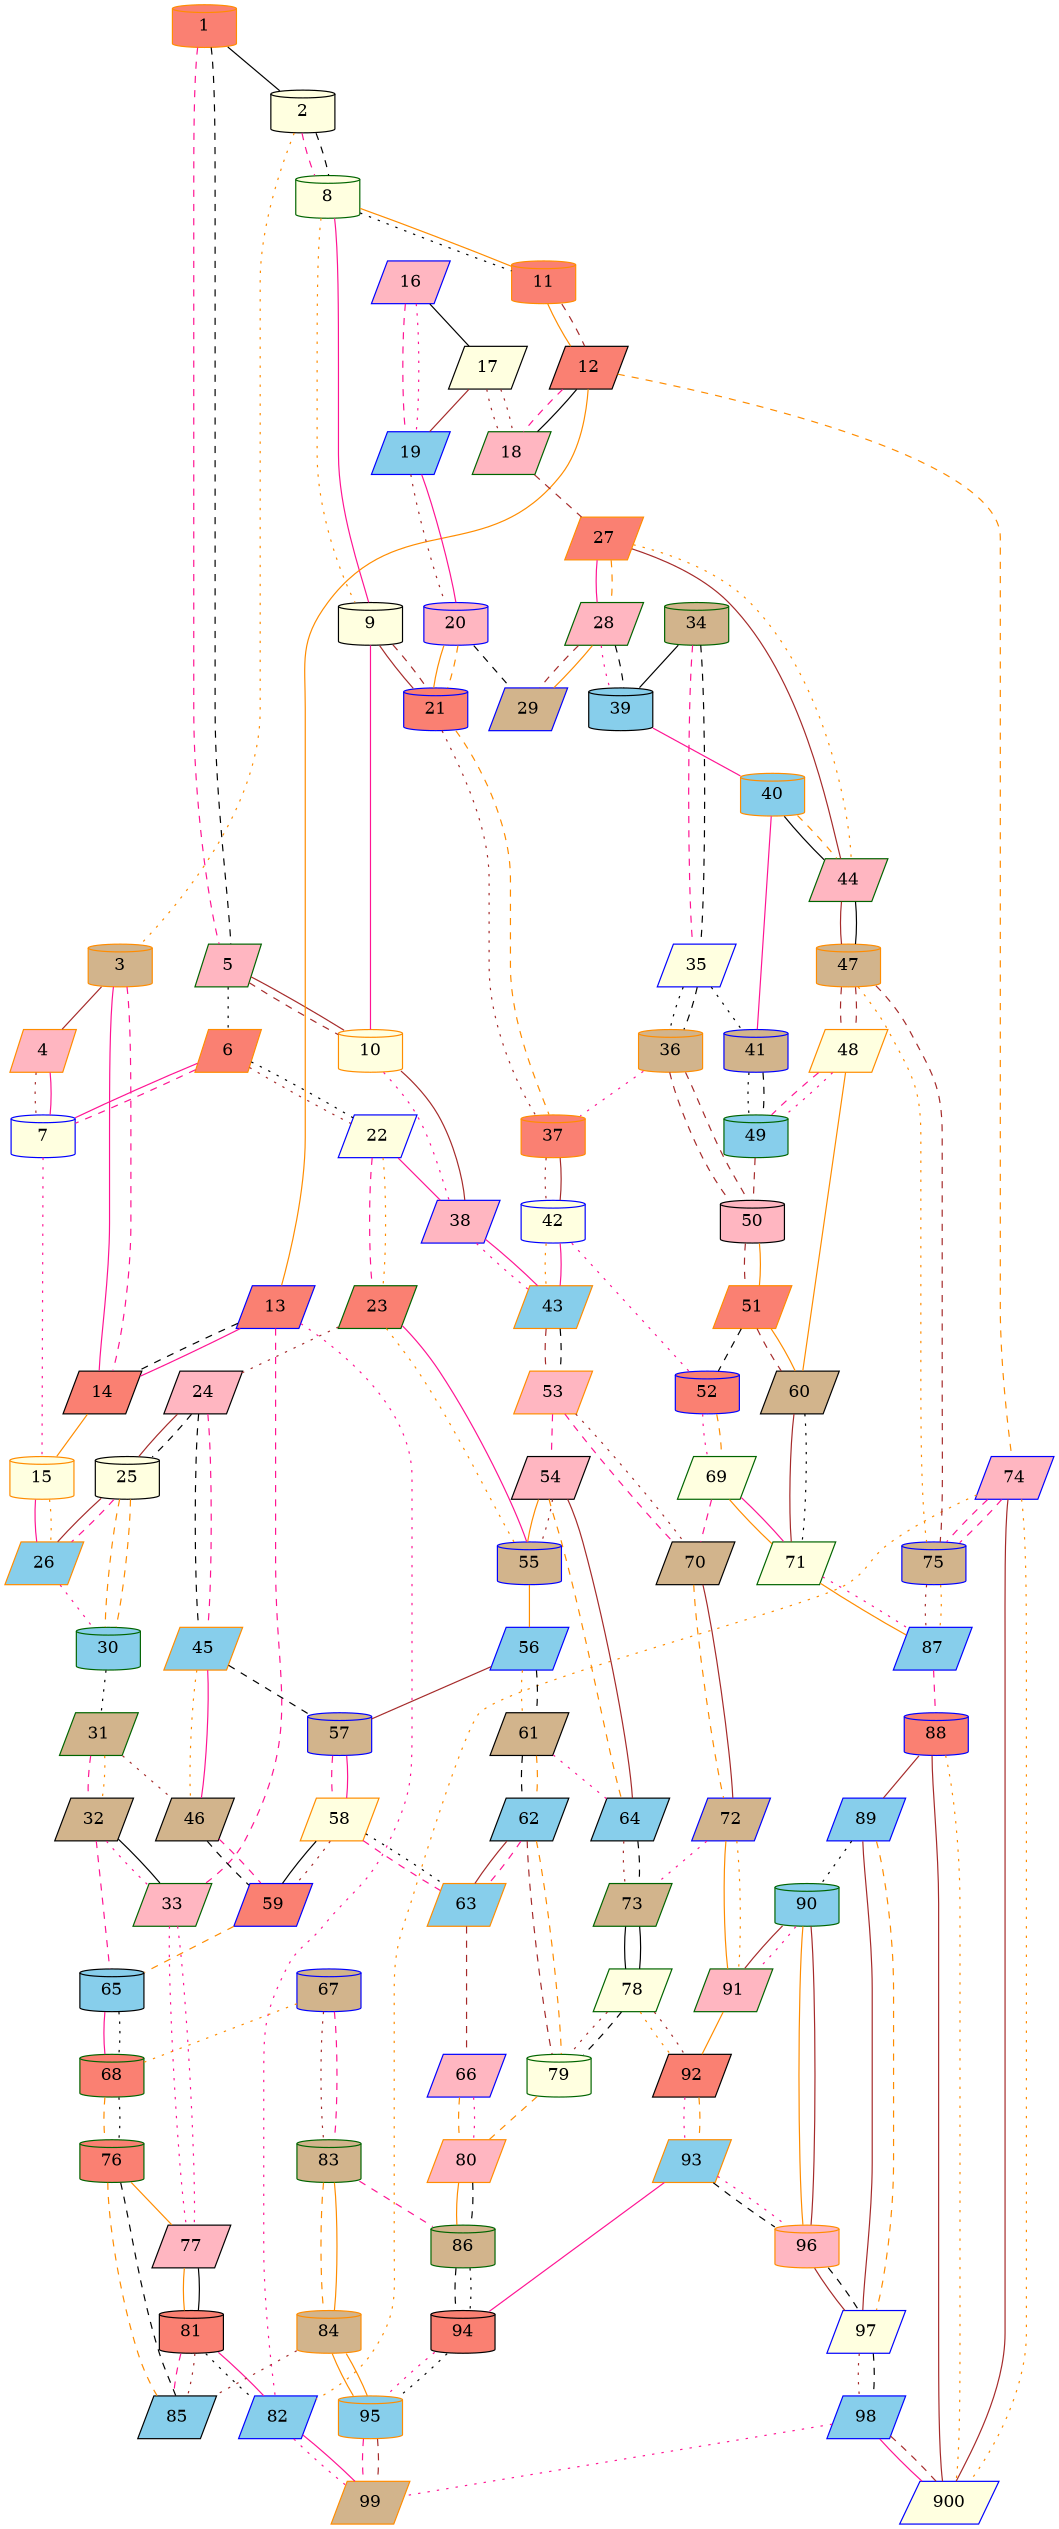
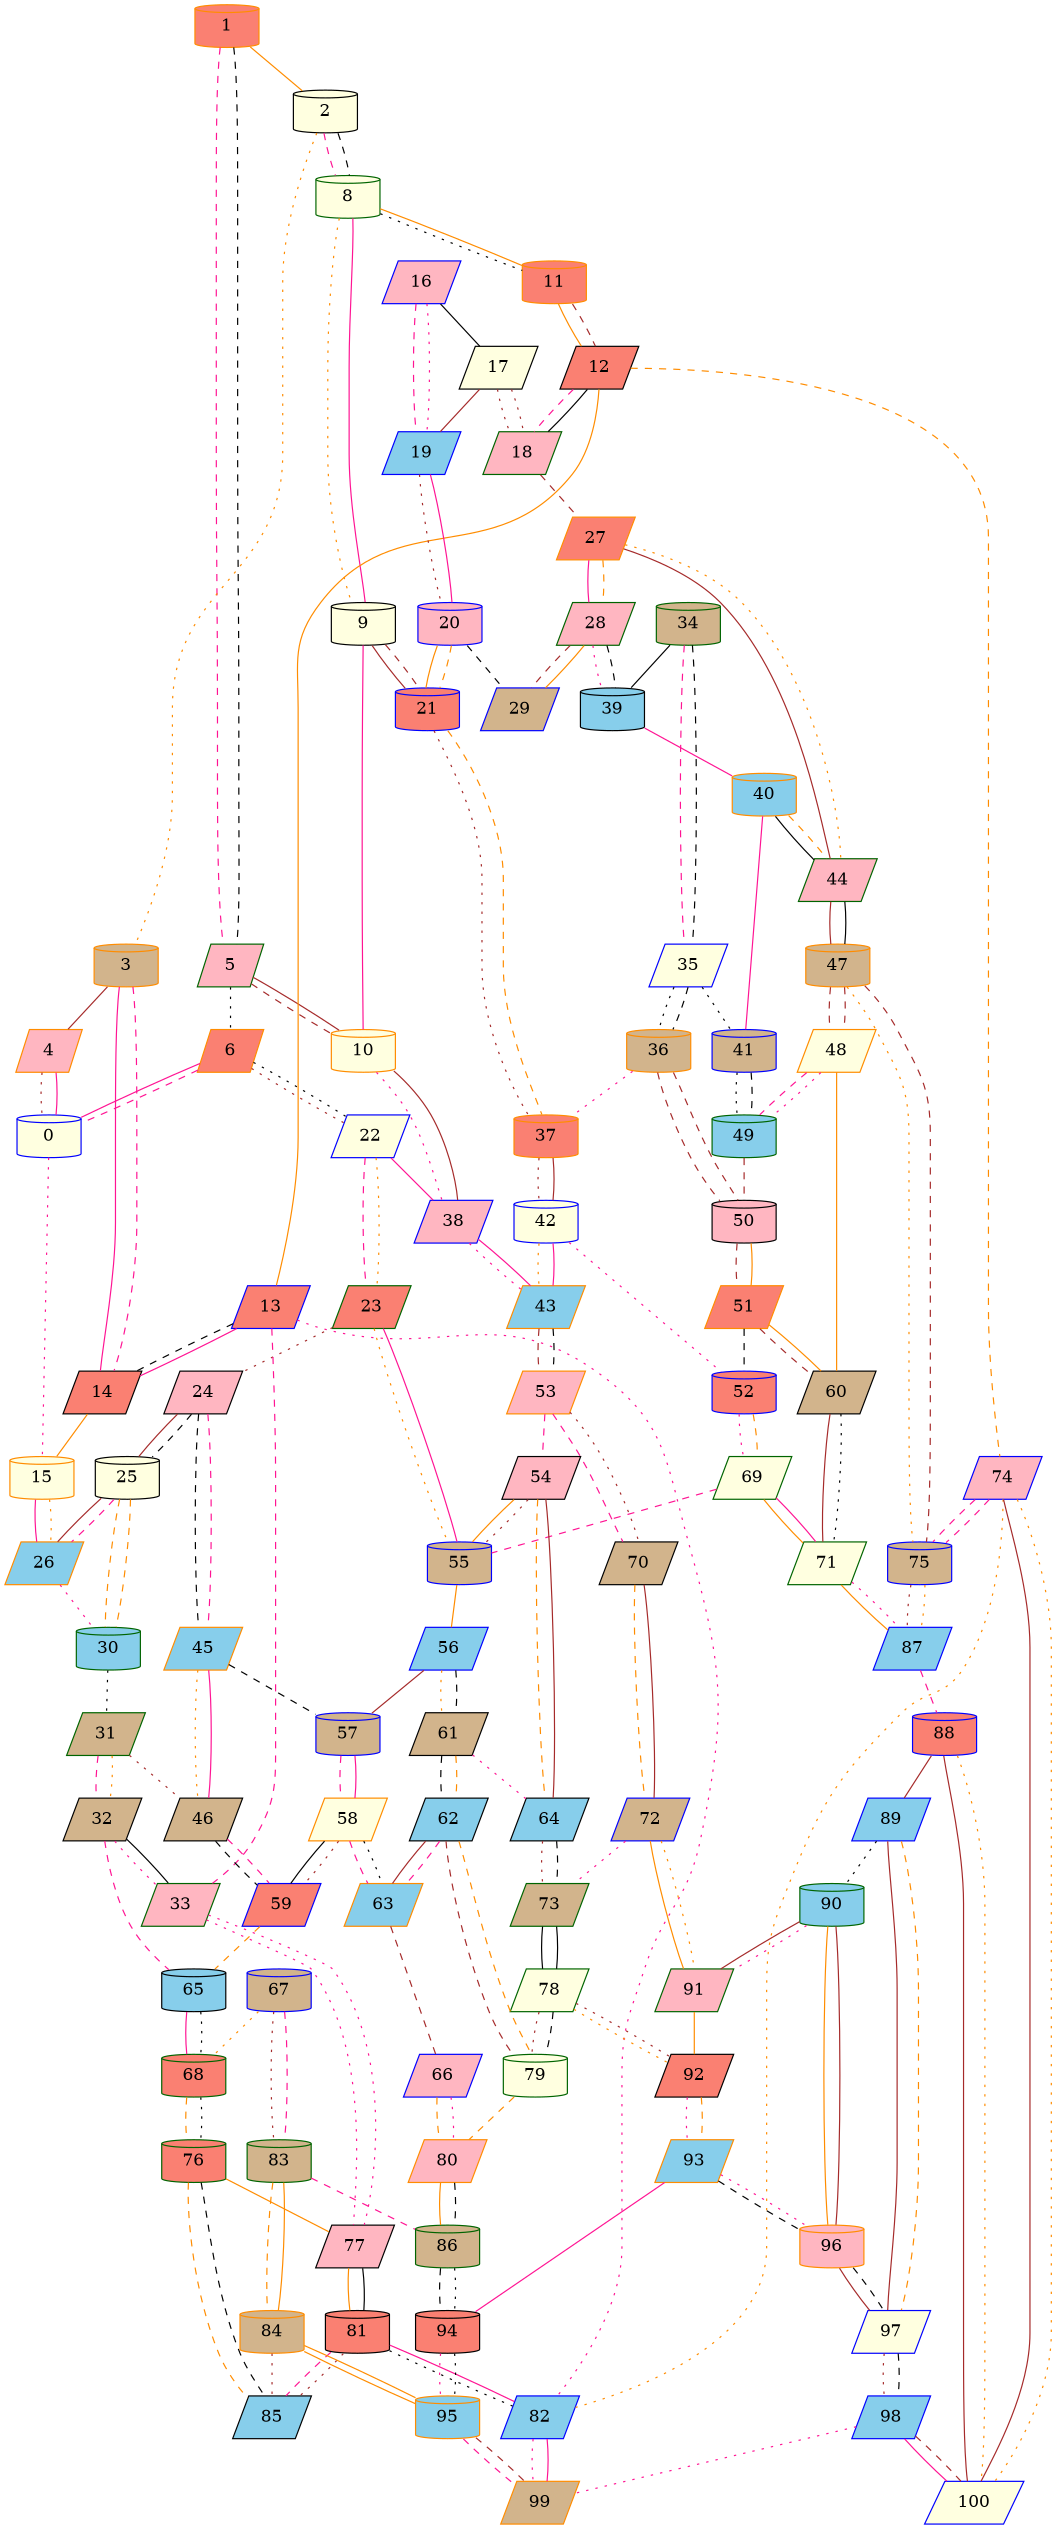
edge "1" -- "2": color black -> darkorange
node "7": label "7" -> "0"
edge "69" -- "70": now "69" -- "55"
node "900": label "900" -> "100"
